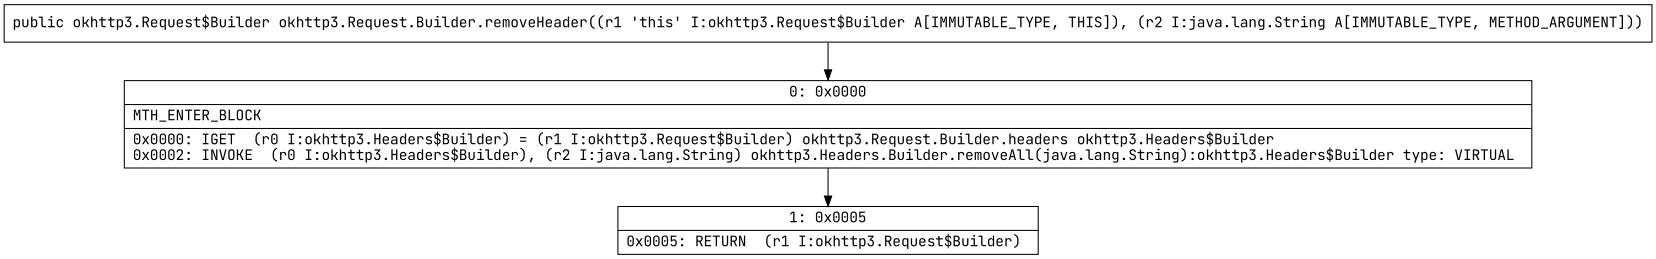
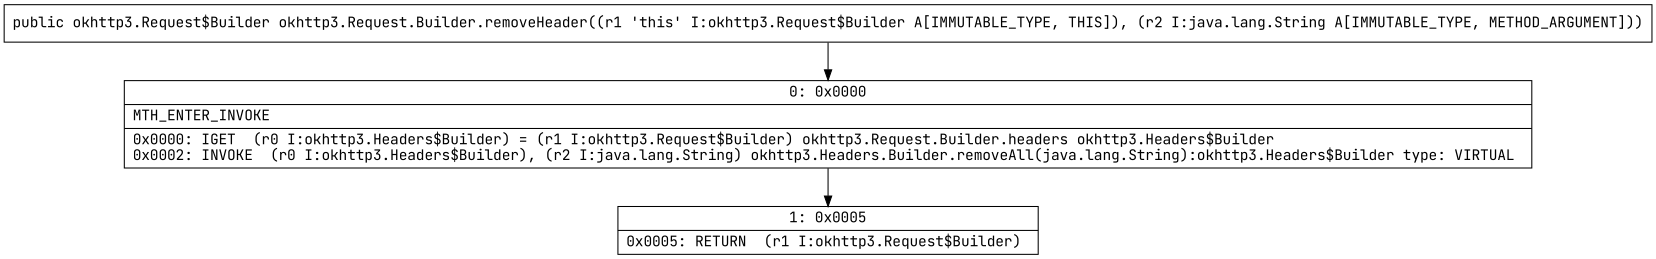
node "0: 0x0000": text "MTH_ENTER_BLOCK" -> "MTH_ENTER_INVOKE"
